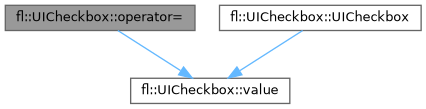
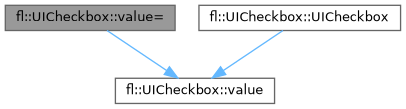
node "fl::UICheckbox::operator=": label "fl::UICheckbox::operator=" -> "fl::UICheckbox::value="
